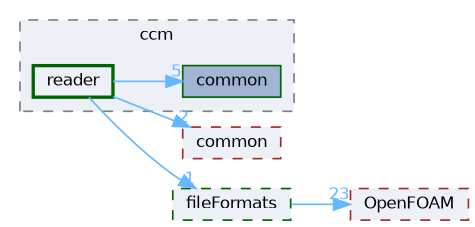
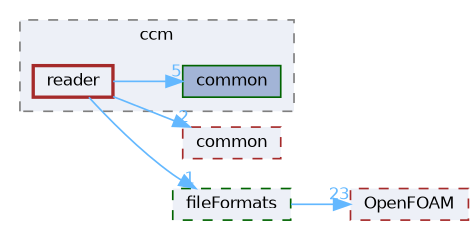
node "reader": color darkgreen -> brown
